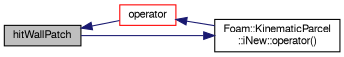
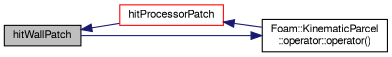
node "operator": label "operator" -> "hitProcessorPatch"
node "Foam::KinematicParcel ::iNew::operator()": label "Foam::KinematicParcel ::iNew::operator()" -> "Foam::KinematicParcel ::operator::operator()"
